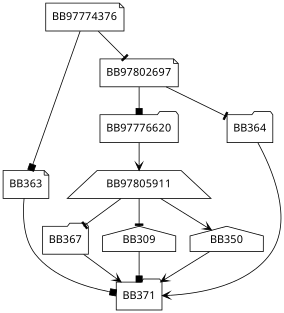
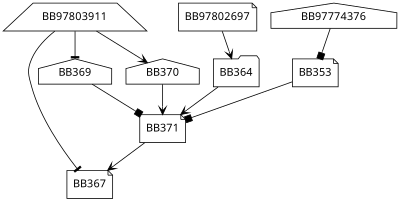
node "BB97774376": shape note -> house
edge "BB97774376" -> "BB97802697": removed
edge "BB97802697" -> "BB364": arrowhead tee -> vee
node "BB97776620": removed
node "BB363": label "BB363" -> "BB353"
node "BB97805911": label "BB97805911" -> "BB97803911"
node "BB367": shape folder -> note
node "BB309": label "BB309" -> "BB369"
node "BB350": label "BB350" -> "BB370"
edge "BB367" -> "BB371": reversed
node "BB371": shape folder -> note
